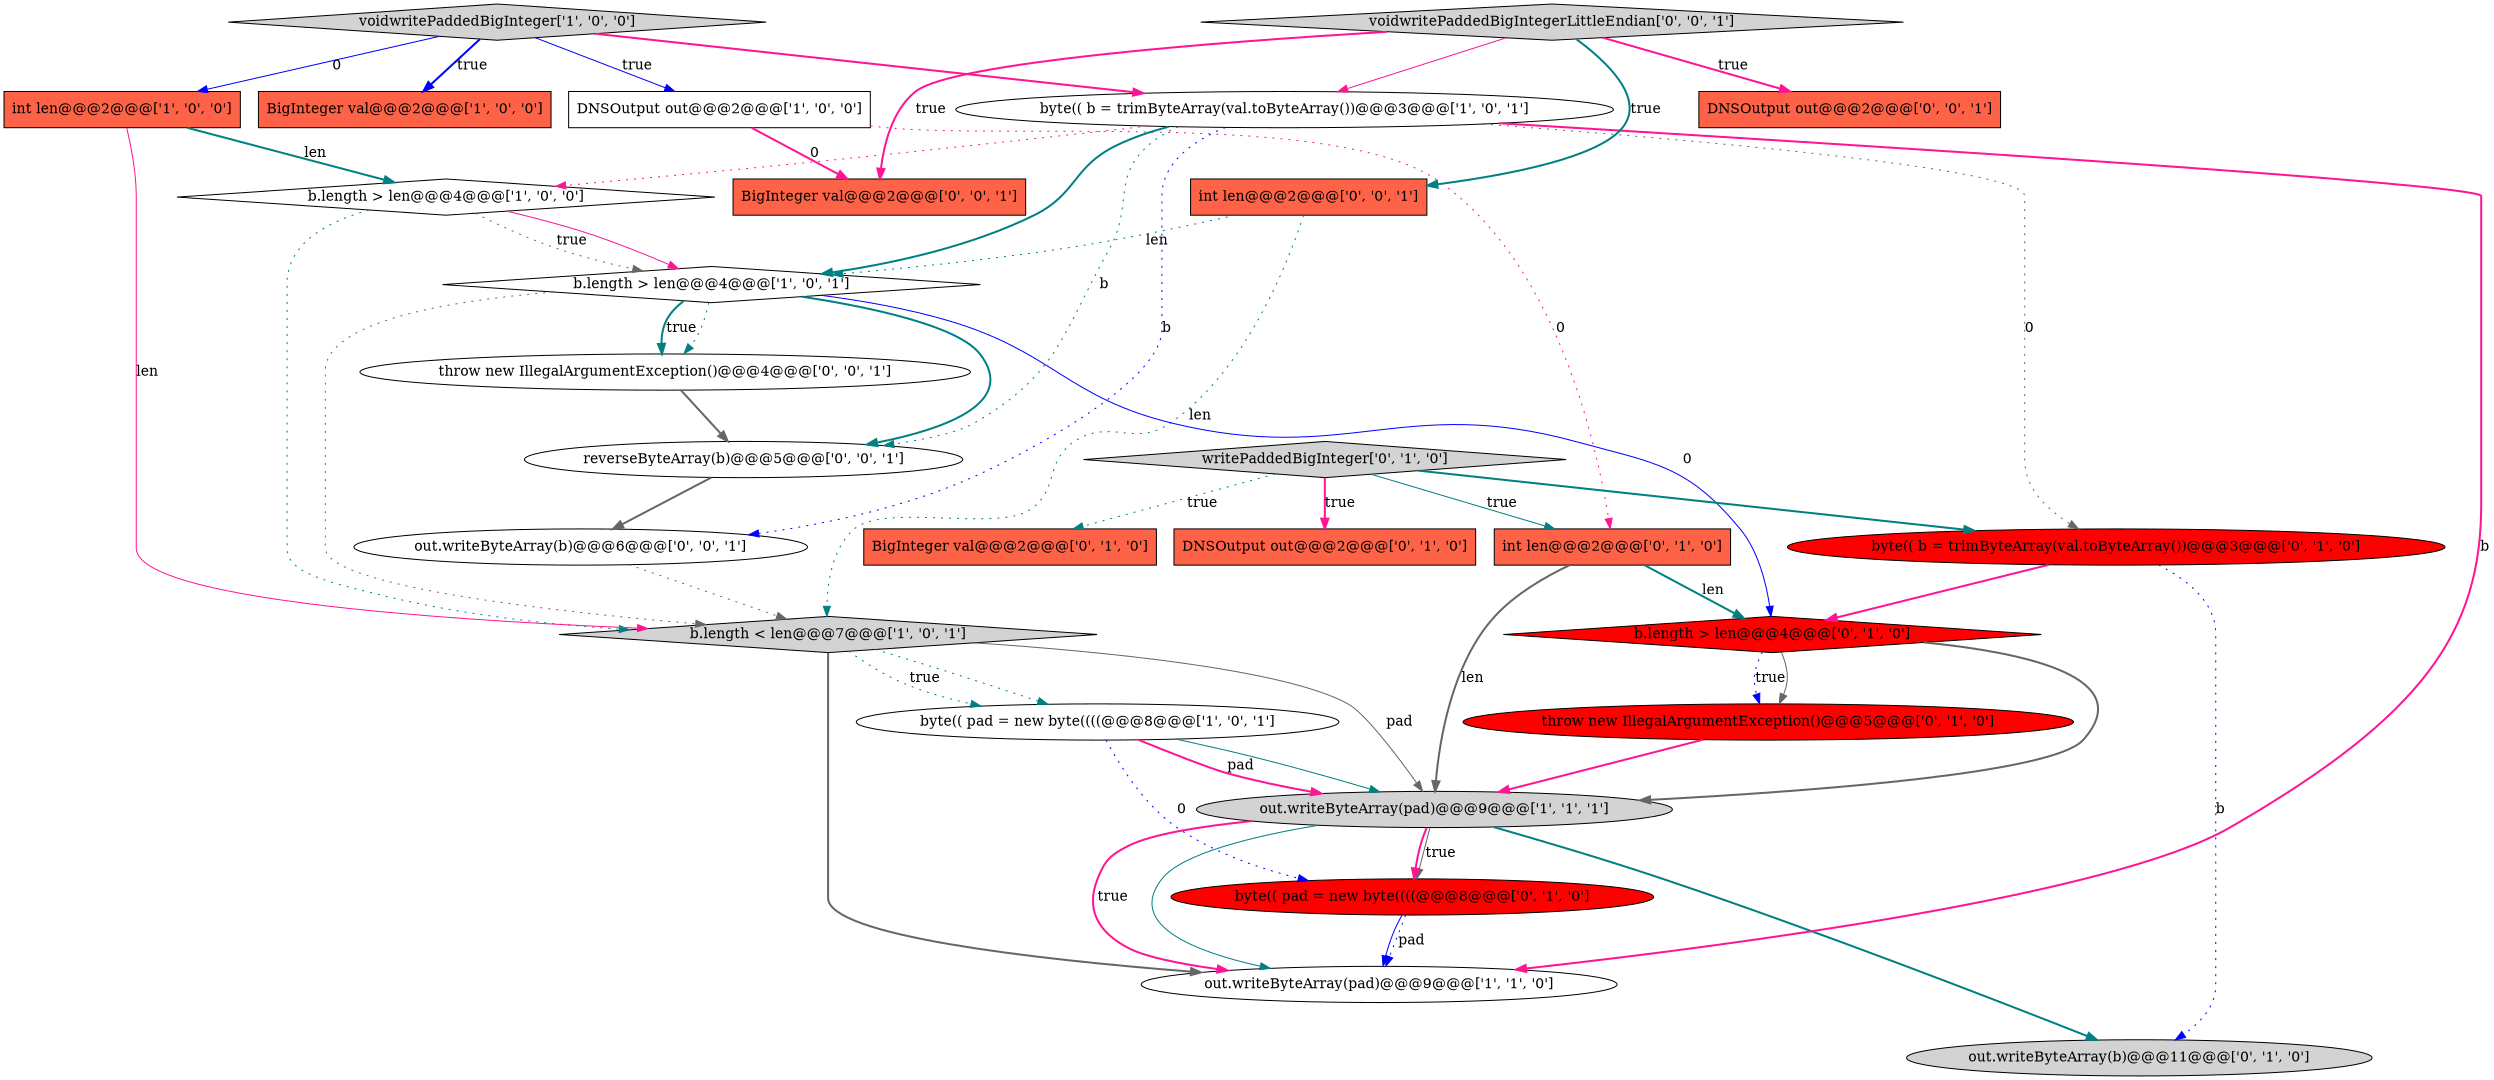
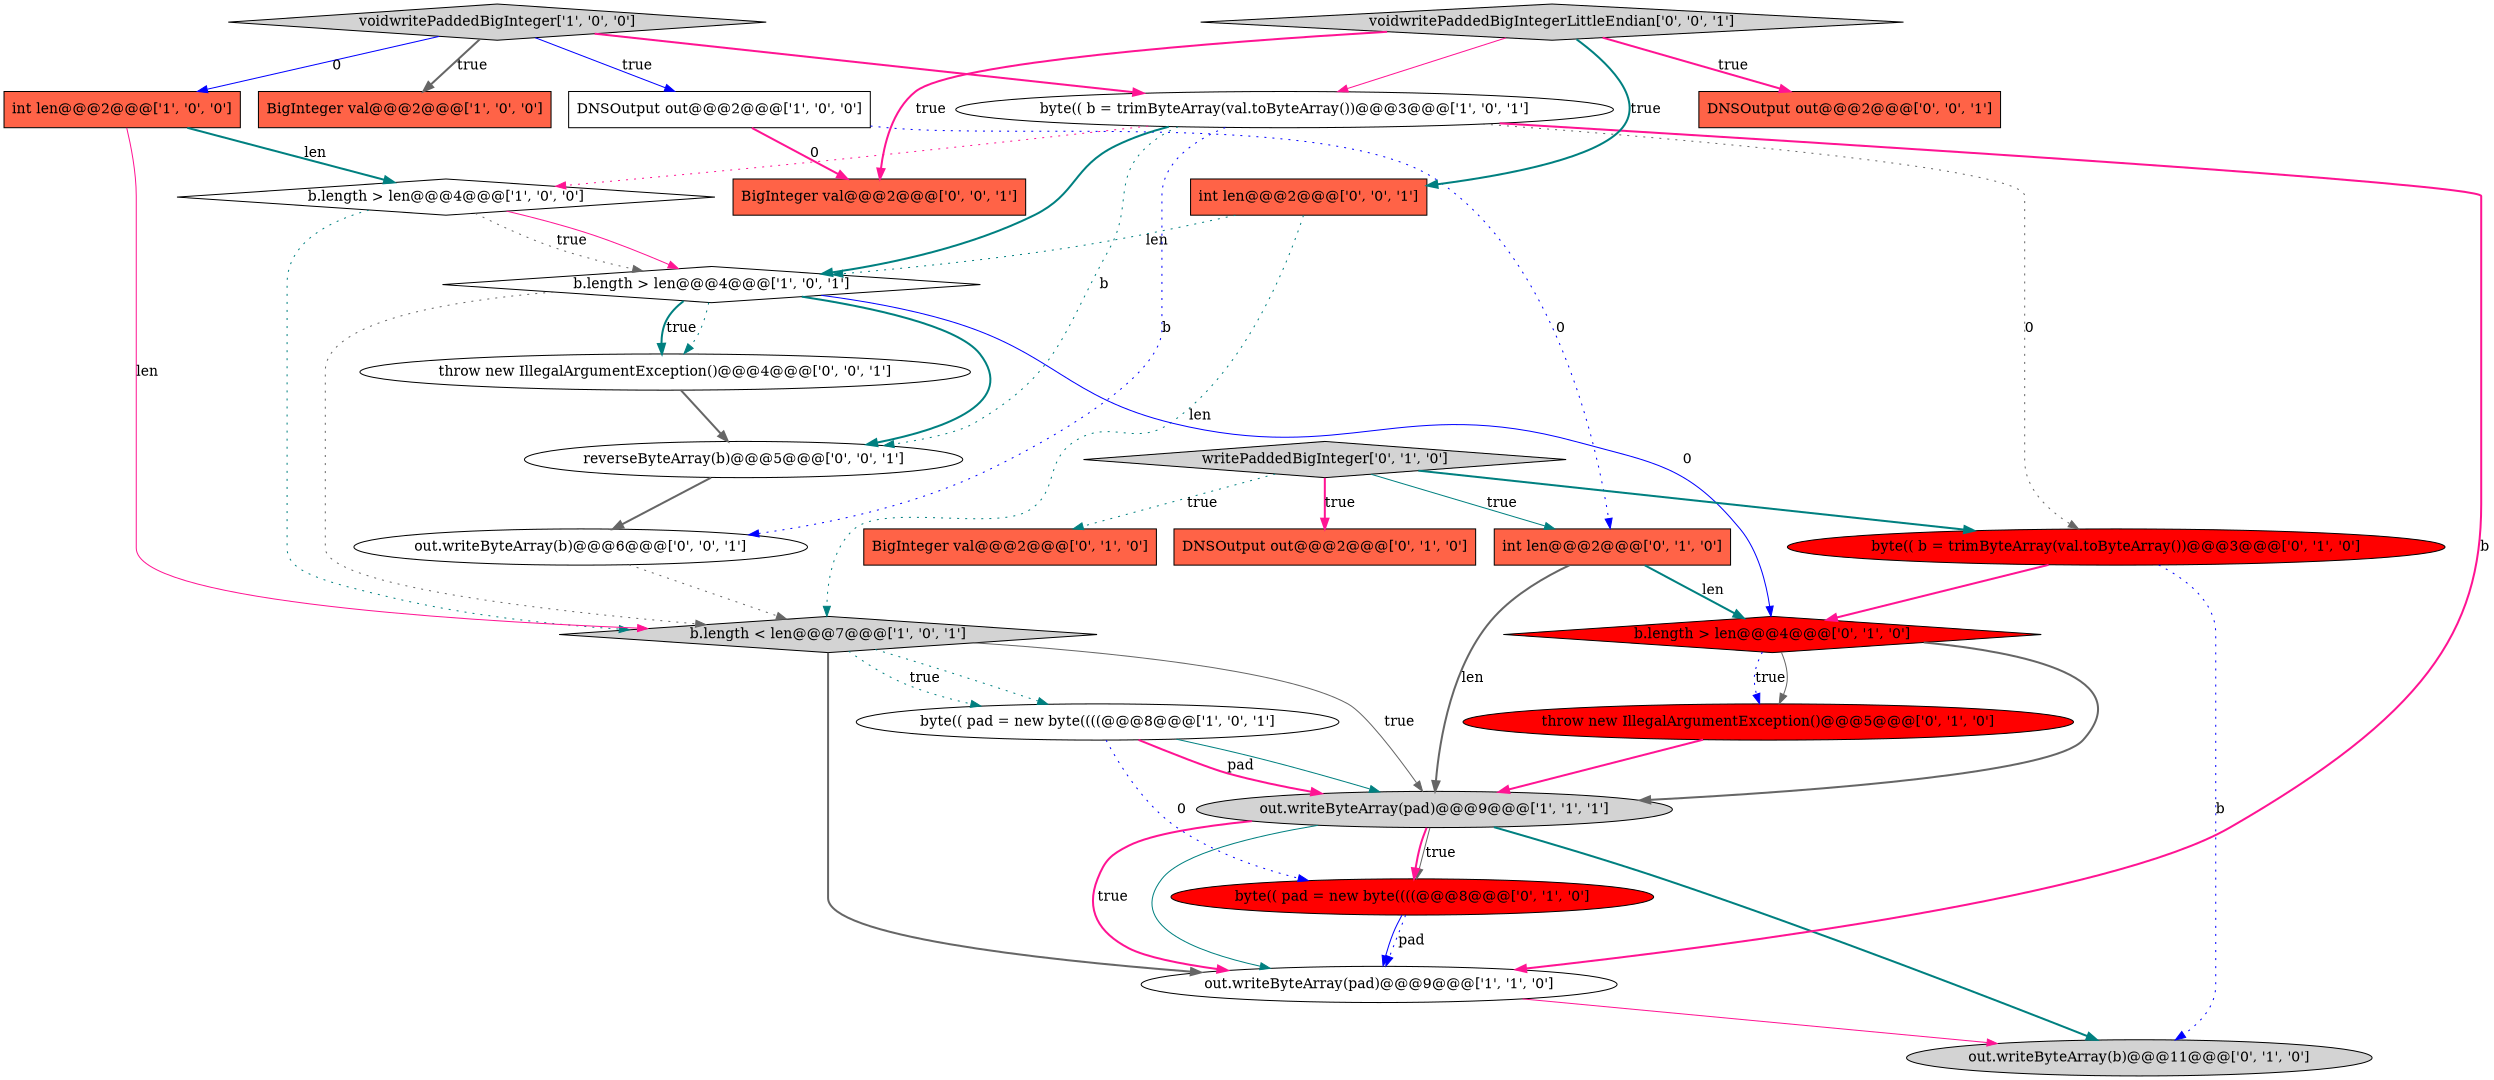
edge "voidwritePaddedBigInteger['1', '0', '0']" -> "BigInteger val@@@2@@@['1', '0', '0']": color blue -> gray40
edge "DNSOutput out@@@2@@@['1', '0', '0']" -> "int len@@@2@@@['0', '1', '0']": color deeppink -> blue
edge "b.length < len@@@7@@@['1', '0', '1']" -> "out.writeByteArray(pad)@@@9@@@['1', '1', '1']": label "pad" -> "true"
edge "out.writeByteArray(pad)@@@9@@@['1', '1', '0']" -> "out.writeByteArray(b)@@@11@@@['0', '1', '0']": added
